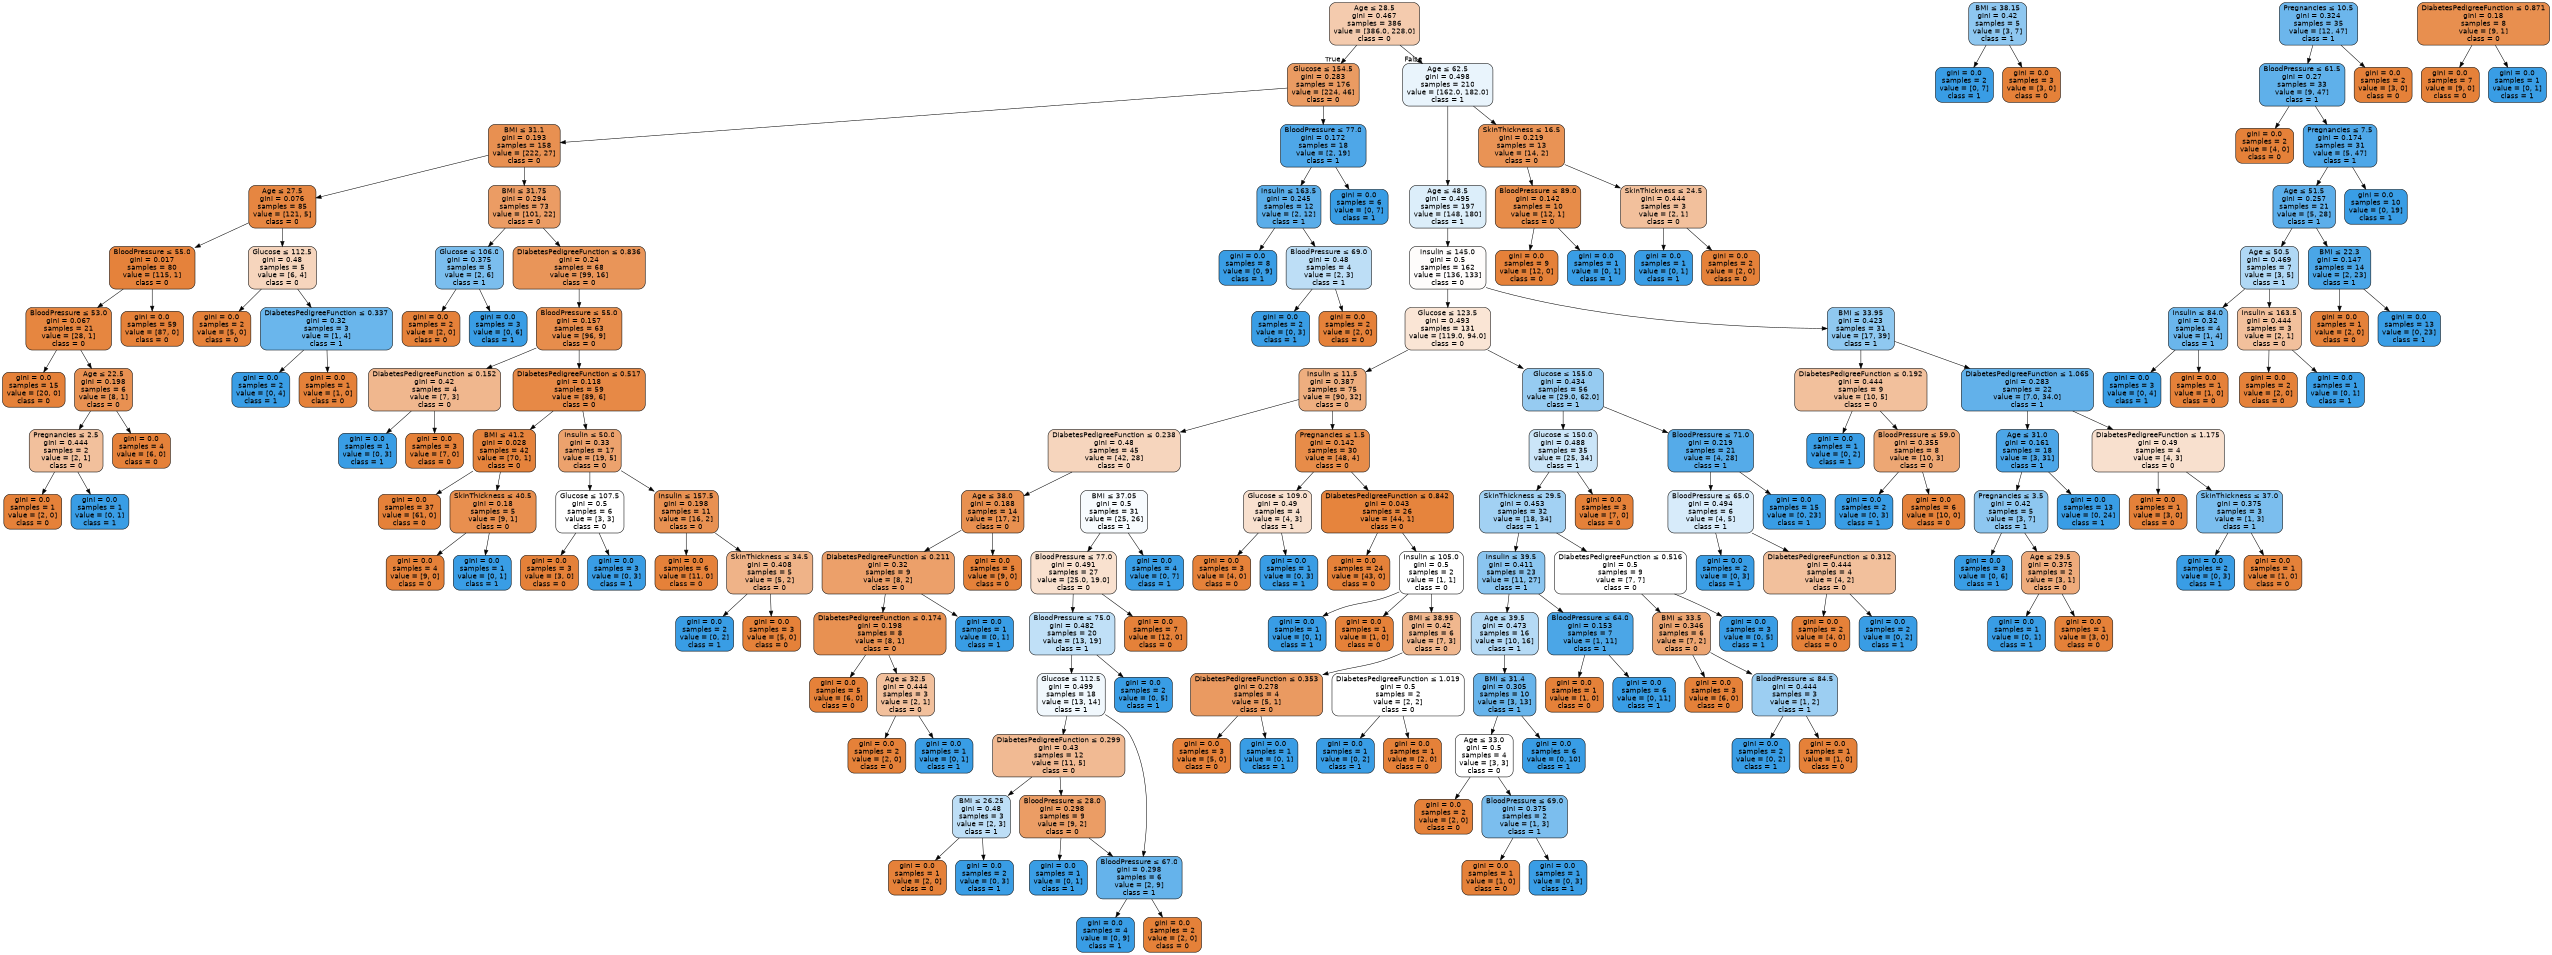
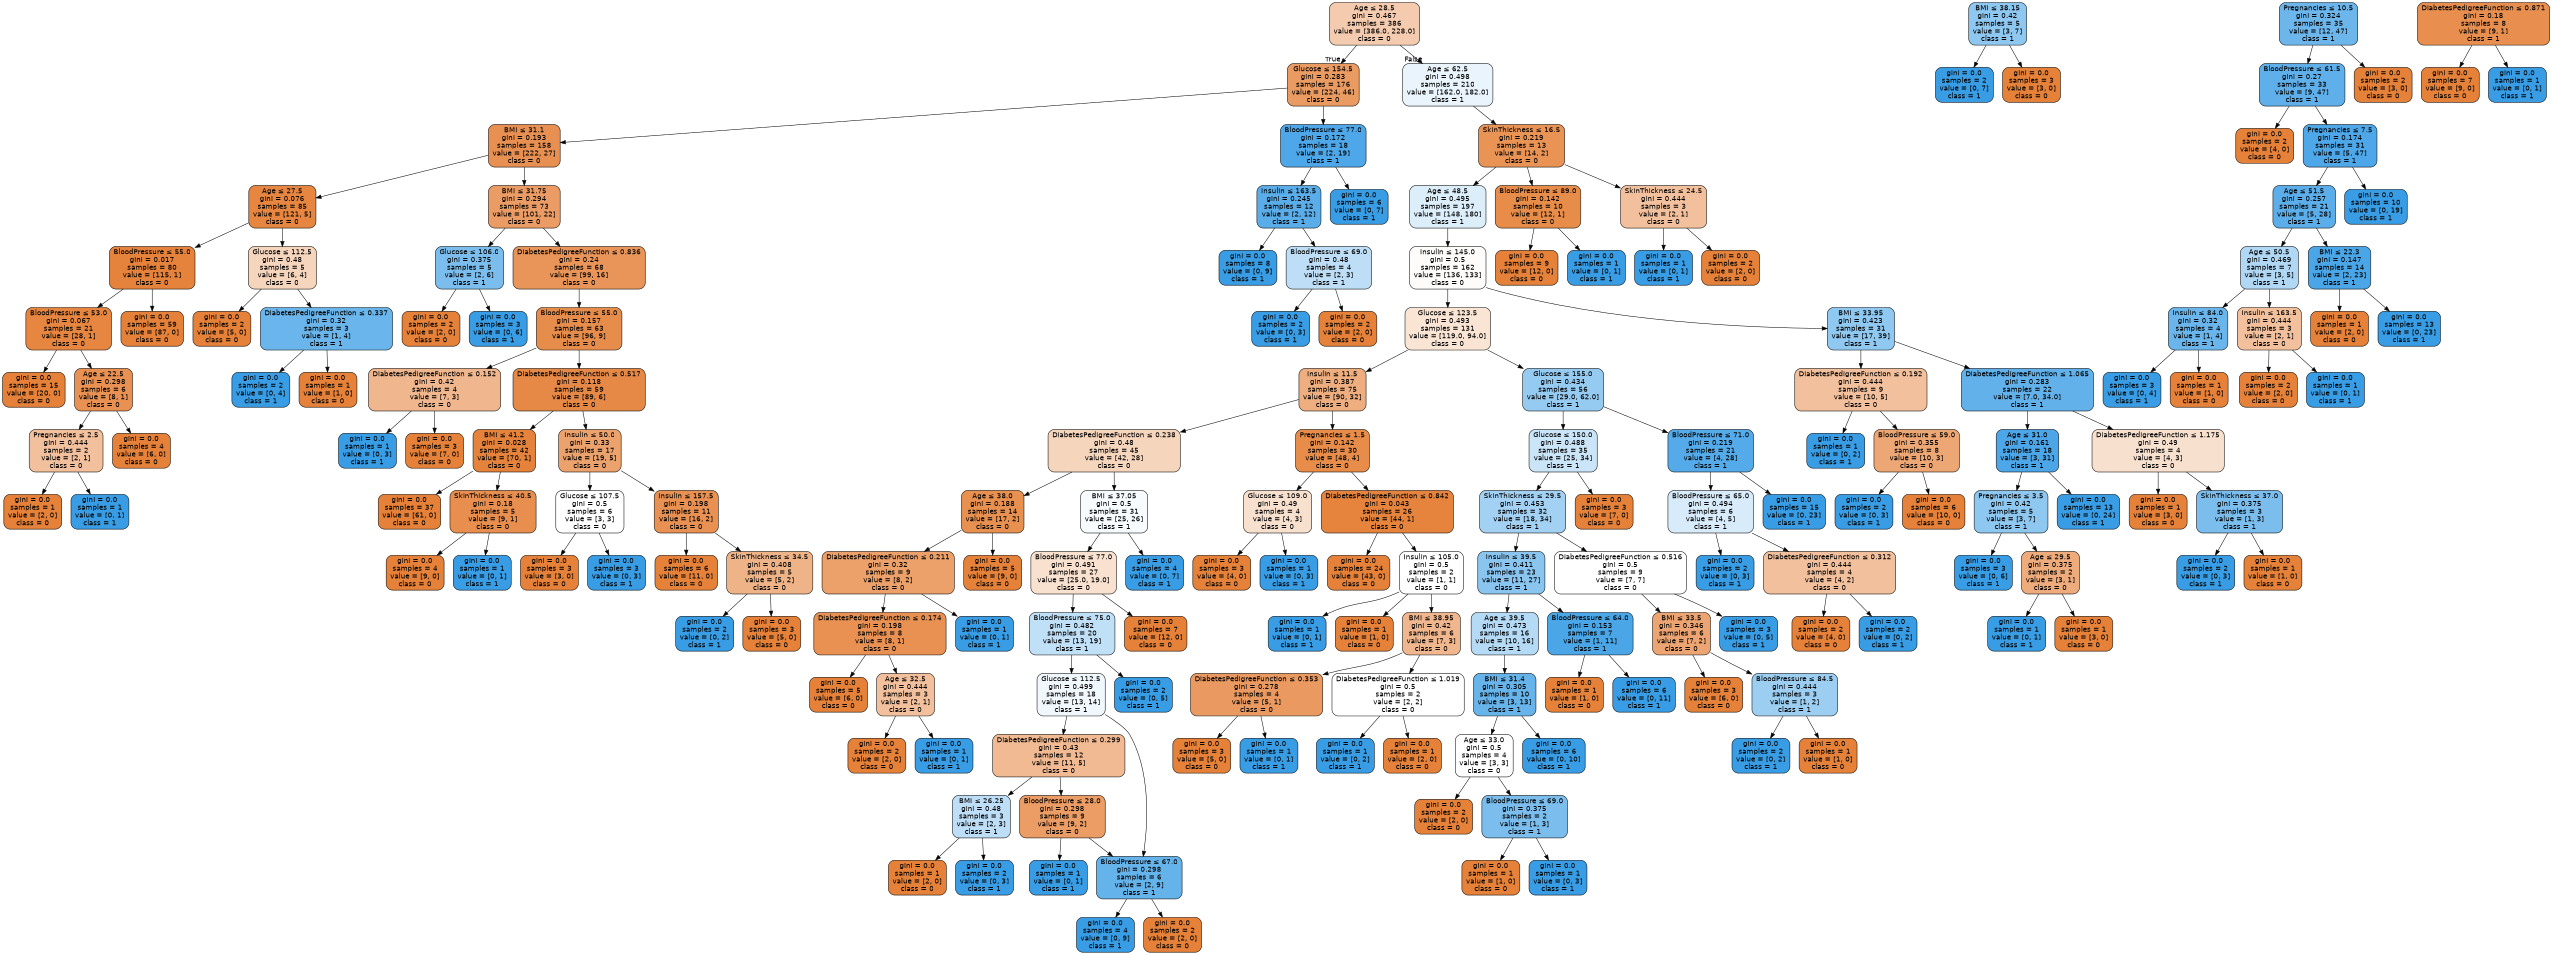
node "DiabetesPedigreeFunction ≤ 0.871": text "class = 0" -> "class = 1"
edge "Age ≤ 62.5" -> "Age ≤ 48.5": now "SkinThickness ≤ 16.5" -> "Age ≤ 48.5"
node "Age ≤ 22.5": text "gini = 0.198" -> "gini = 0.298"
edge "DiabetesPedigreeFunction ≤ 0.238" -> "BMI ≤ 37.05": added
node "Glucose ≤ 109.0": text "class = 1" -> "class = 0"
edge "BMI ≤ 38.95" -> "DiabetesPedigreeFunction ≤ 1.019": added
